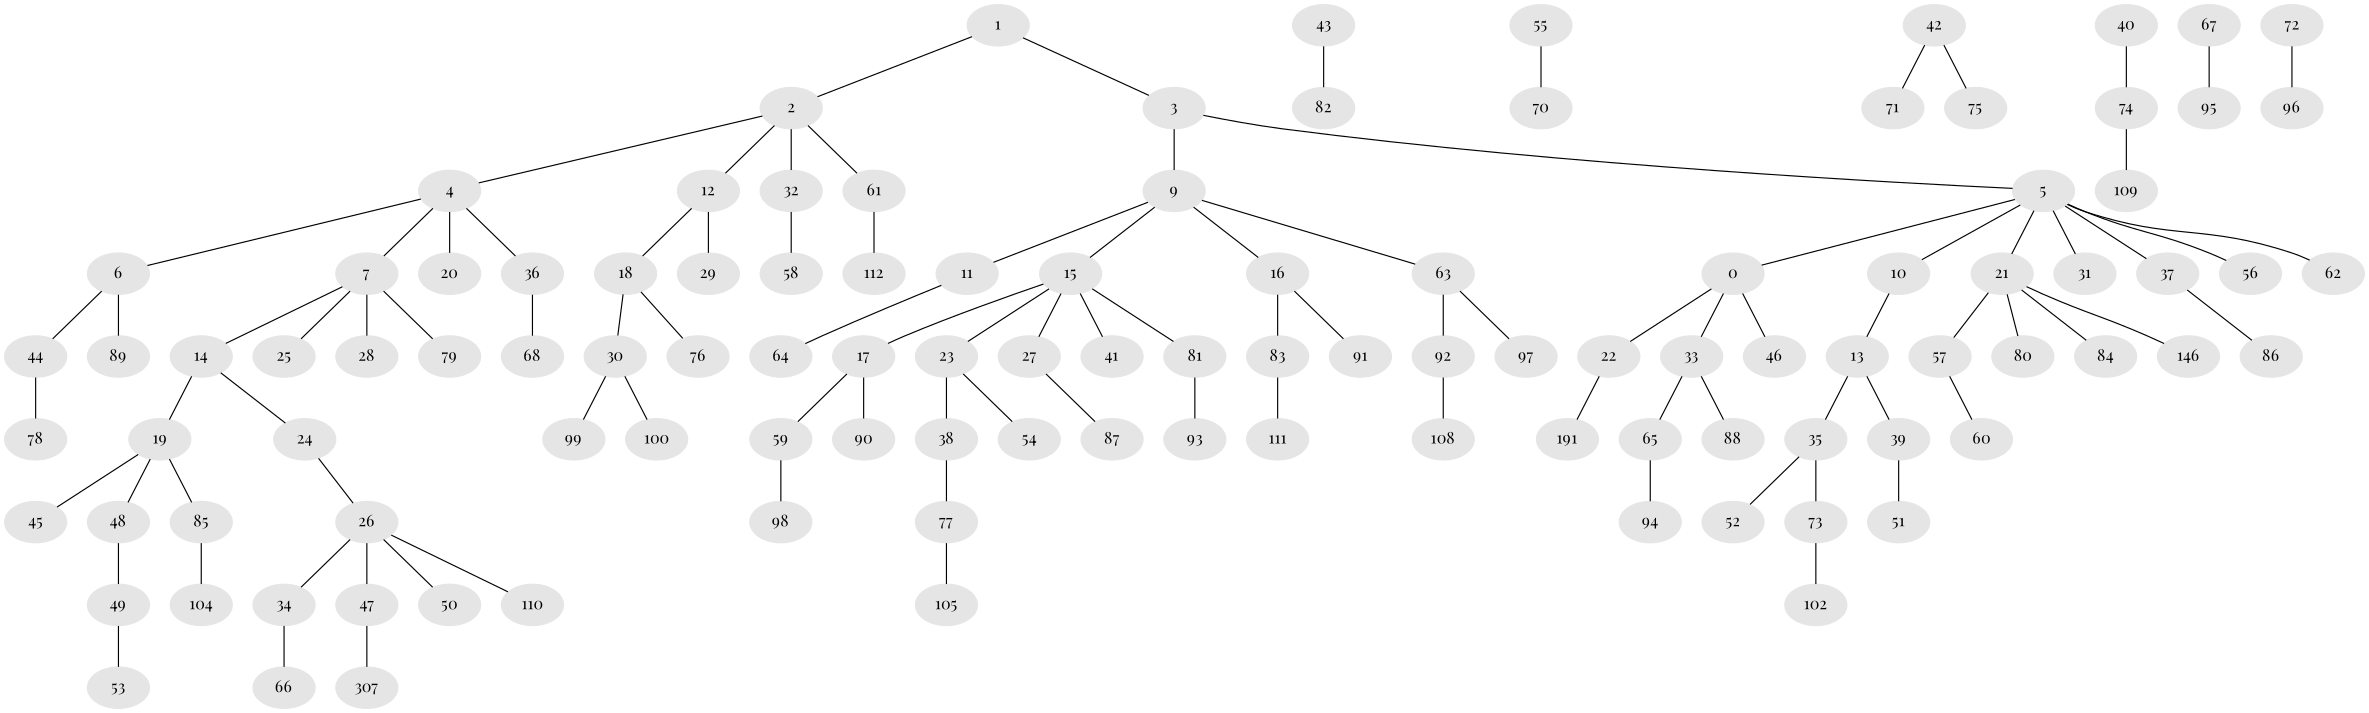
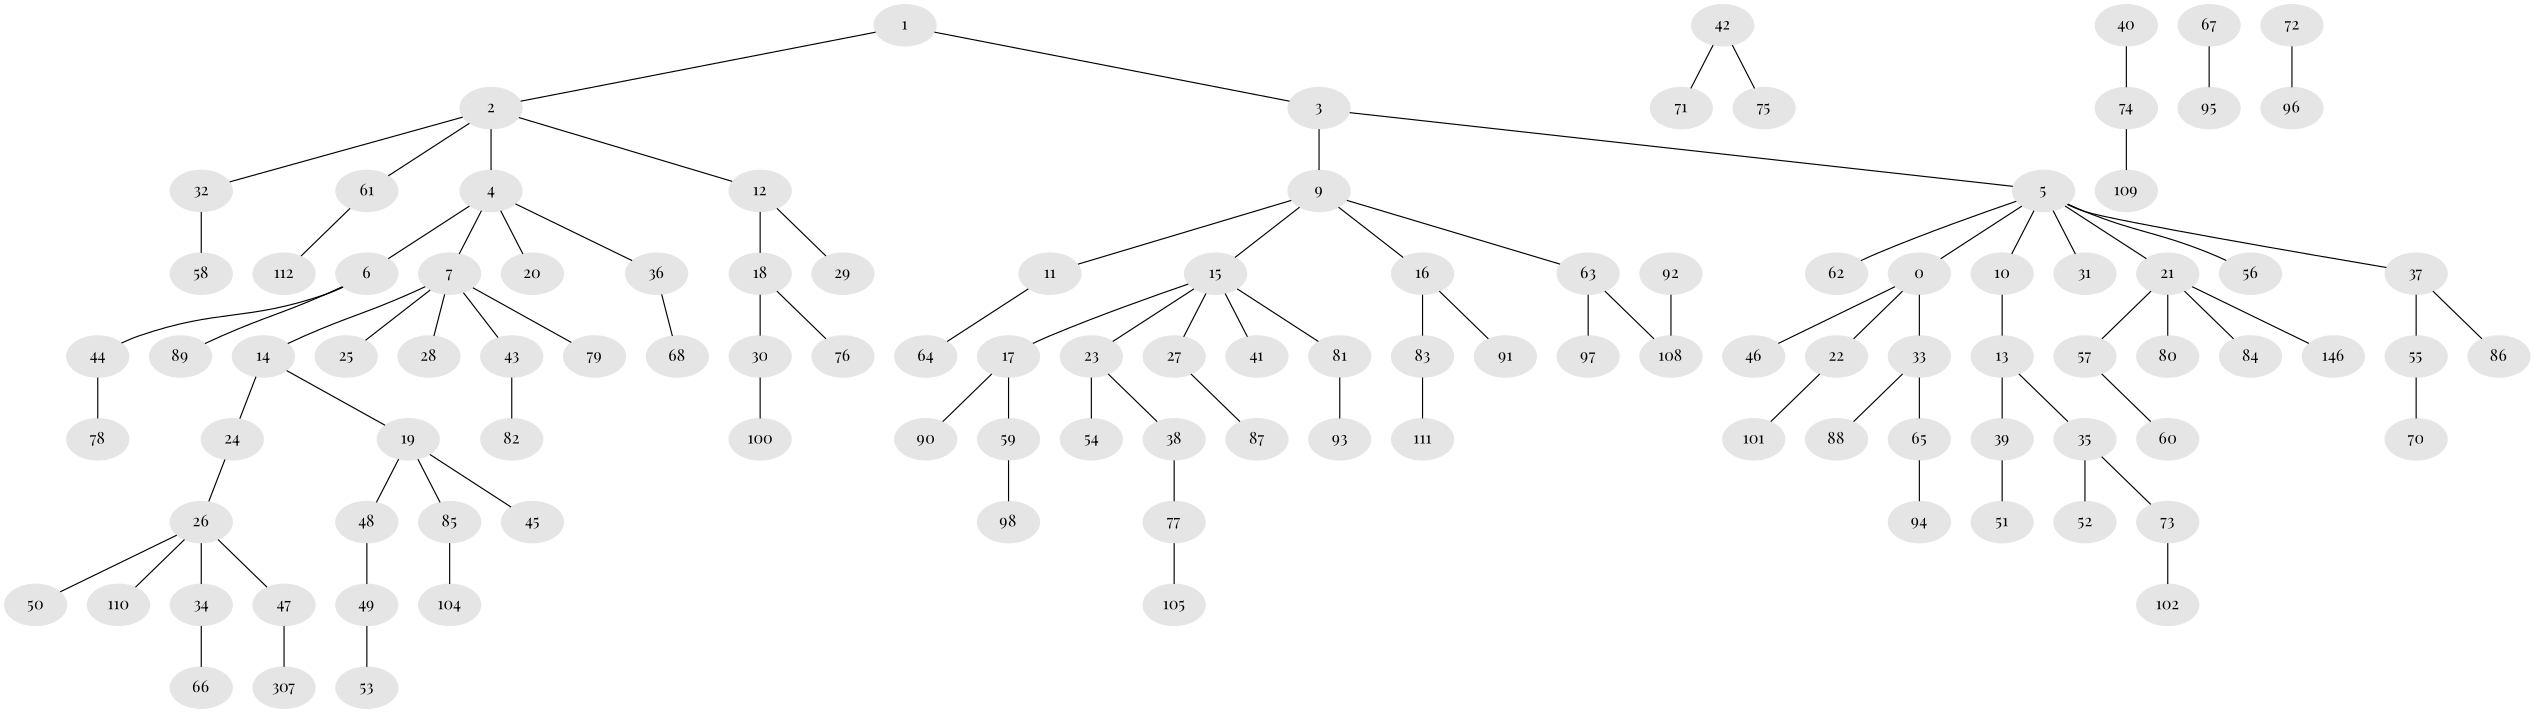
edge "7" -- "43": added
edge "63" -- "92": now "63" -- "108"
edge "37" -- "55": added
node "99": removed
node "191": label "191" -> "101"
